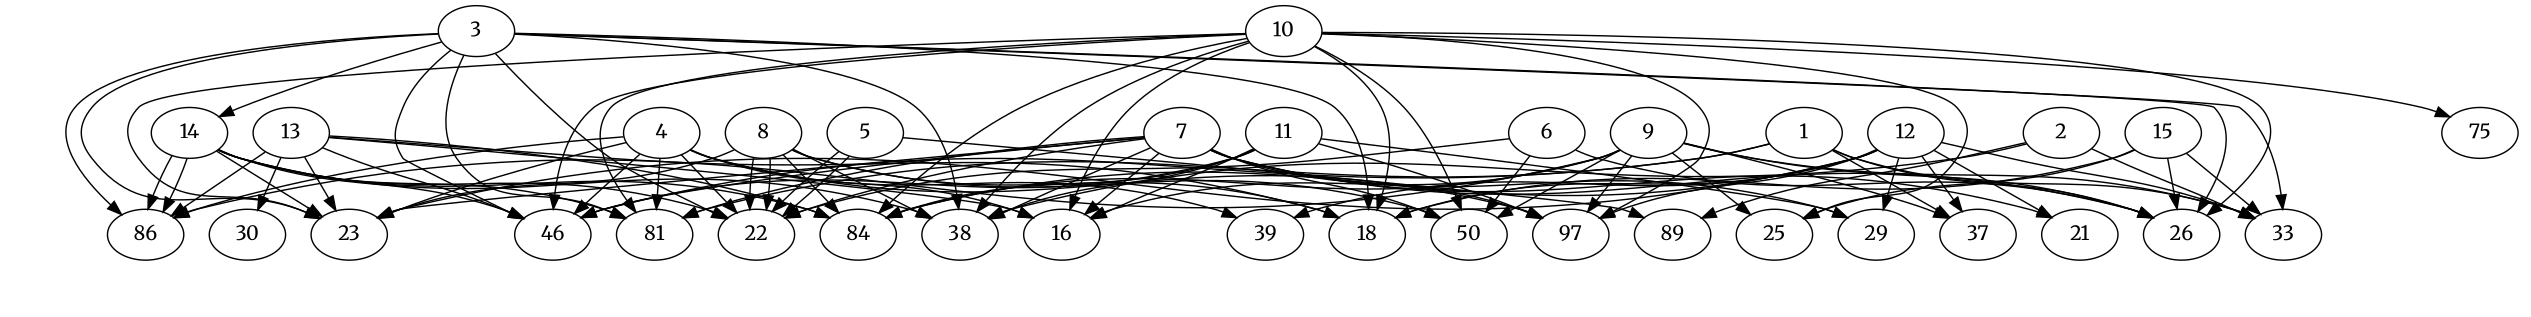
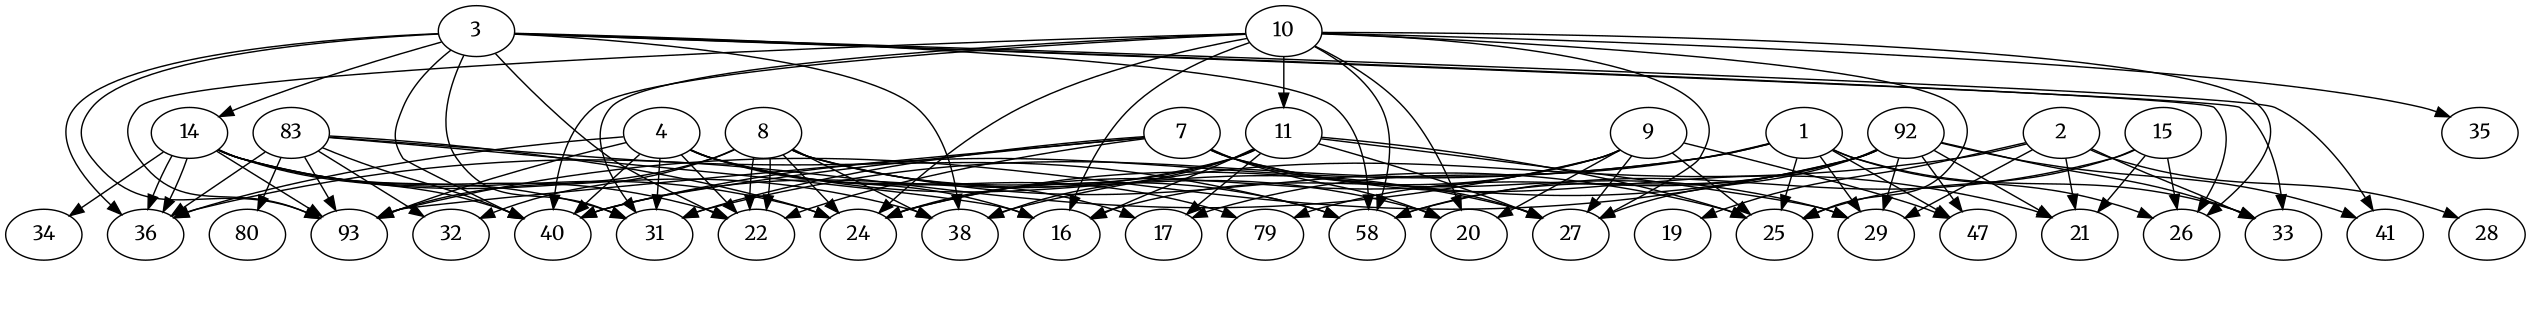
edge "10" -> "38": now "10" -> "11"
node "13": label "13" -> "83"
node "5": removed
node "6": removed
node "12": label "12" -> "92"
node "75": label "75" -> "35"
edge "11" -> "25": added
edge "2" -> "29": added
edge "9" -> "33": removed
edge "9" -> "26": removed
edge "2" -> "21": added
edge "1" -> "25": added
edge "1" -> "29": added
edge "7" -> "16": removed
edge "7" -> "38": removed
edge "8" -> "25": added
edge "7" -> "26": removed
edge "15" -> "33": now "15" -> "21"
node "34": added
node "86": label "86" -> "36"
node "30": label "30" -> "80"
node "23": label "23" -> "93"
node "32": added
node "46": label "46" -> "40"
node "81": label "81" -> "31"
node "84": label "84" -> "24"
node "17": added
node "39": label "39" -> "79"
node "18": label "18" -> "58"
node "50": label "50" -> "20"
node "97": label "97" -> "27"
node "89": label "89" -> "19"
node "37": label "37" -> "47"
node "41": added
node "28": added
